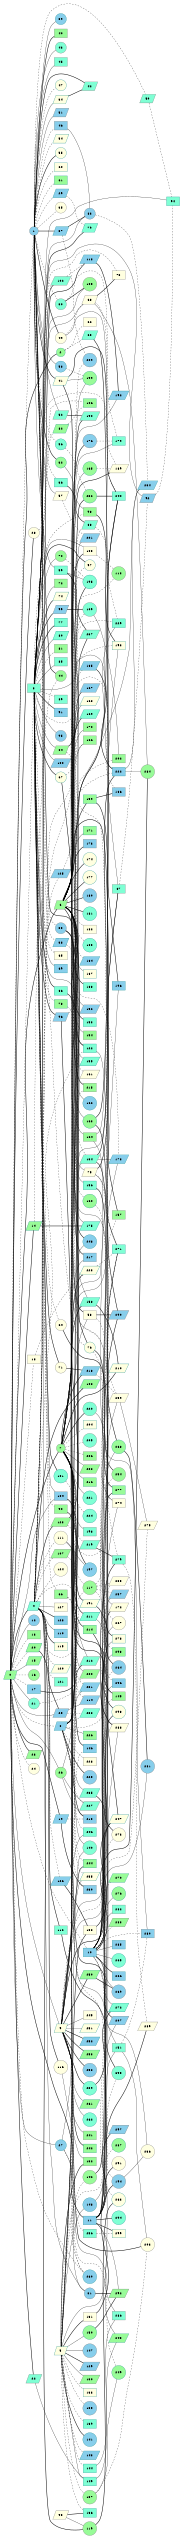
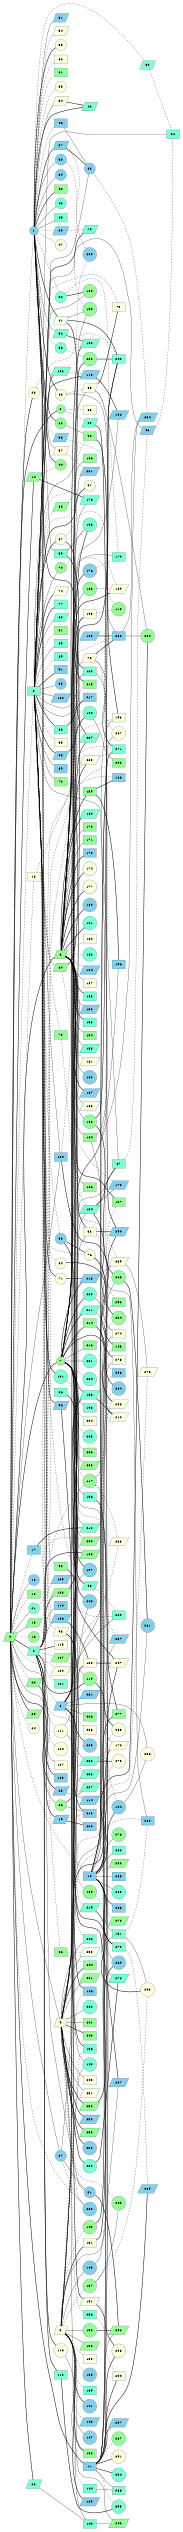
edge "3" -- "93": added
edge "178" -- "7": now "158" -- "7"
node "289": fillcolor lightyellow -> skyblue
